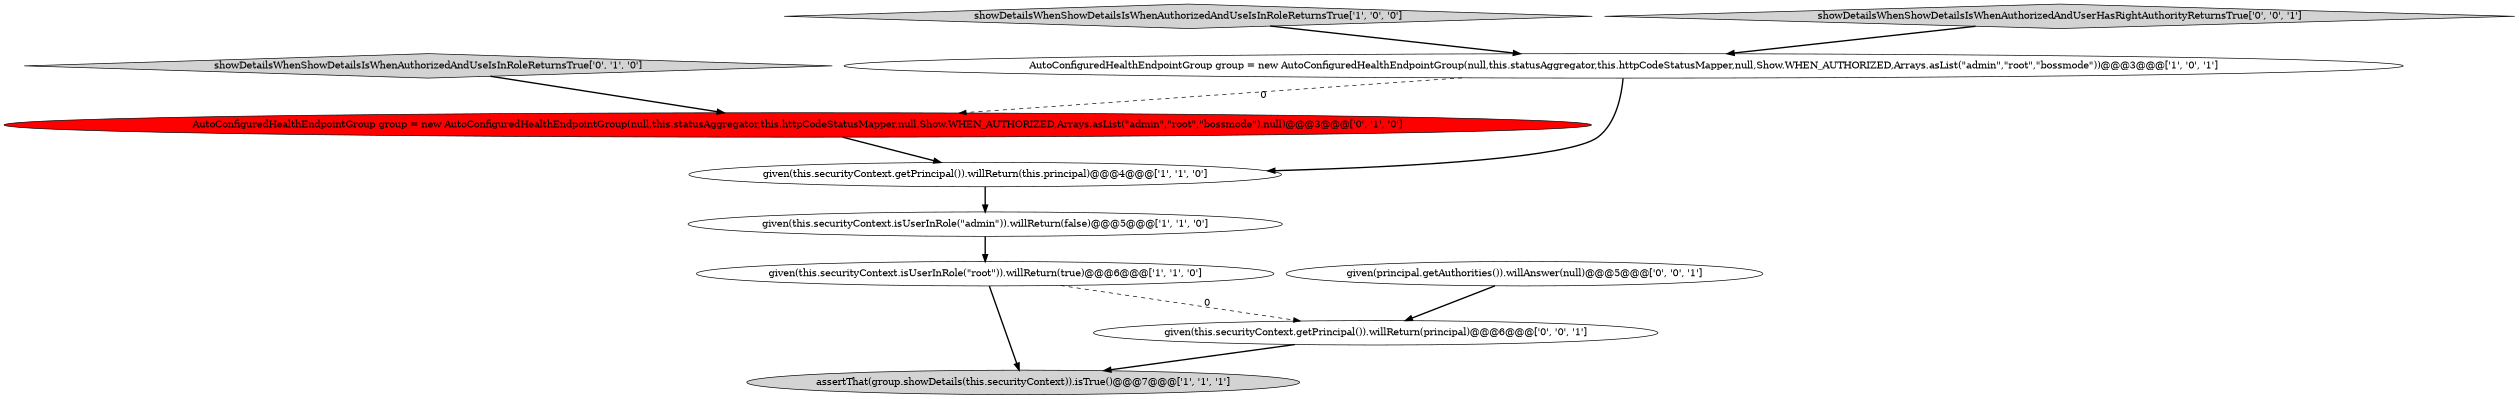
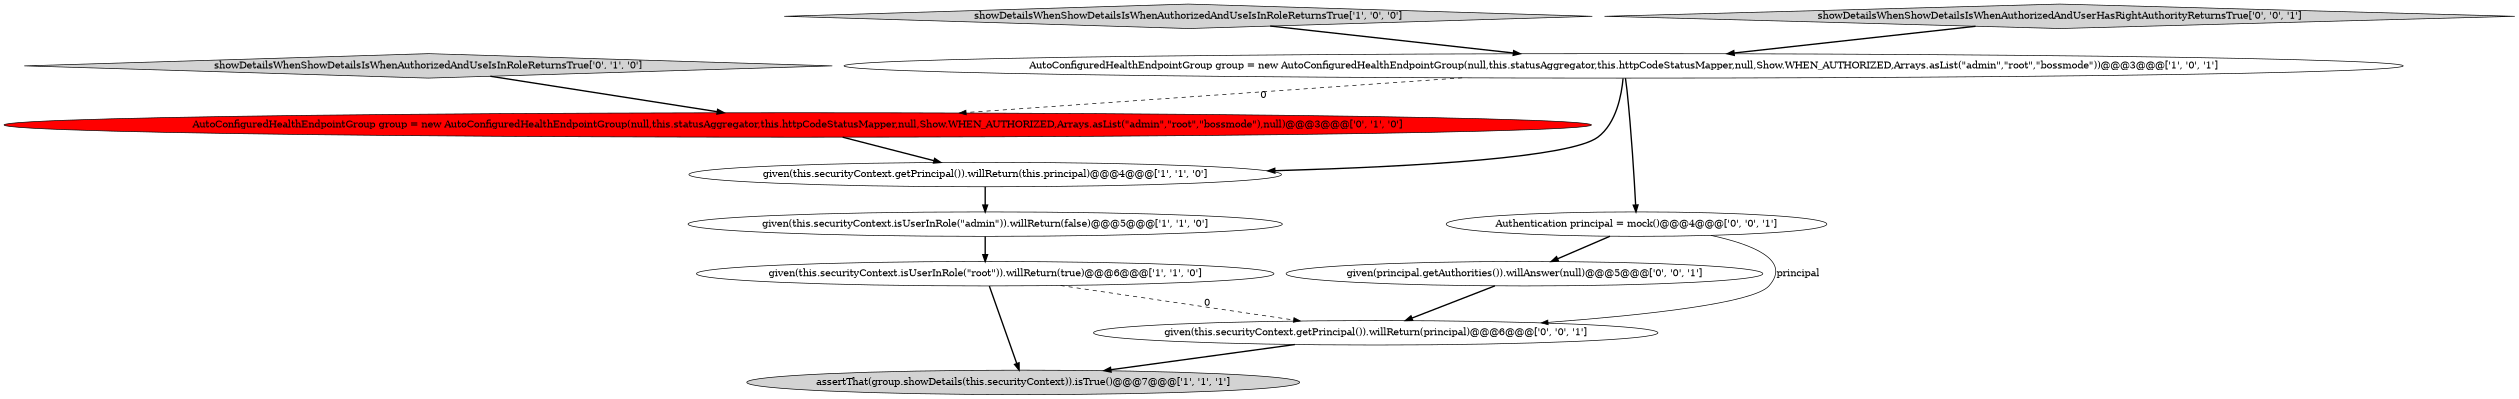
node "Authentication principal = mock()@@@4@@@['0', '0', '1']": added
